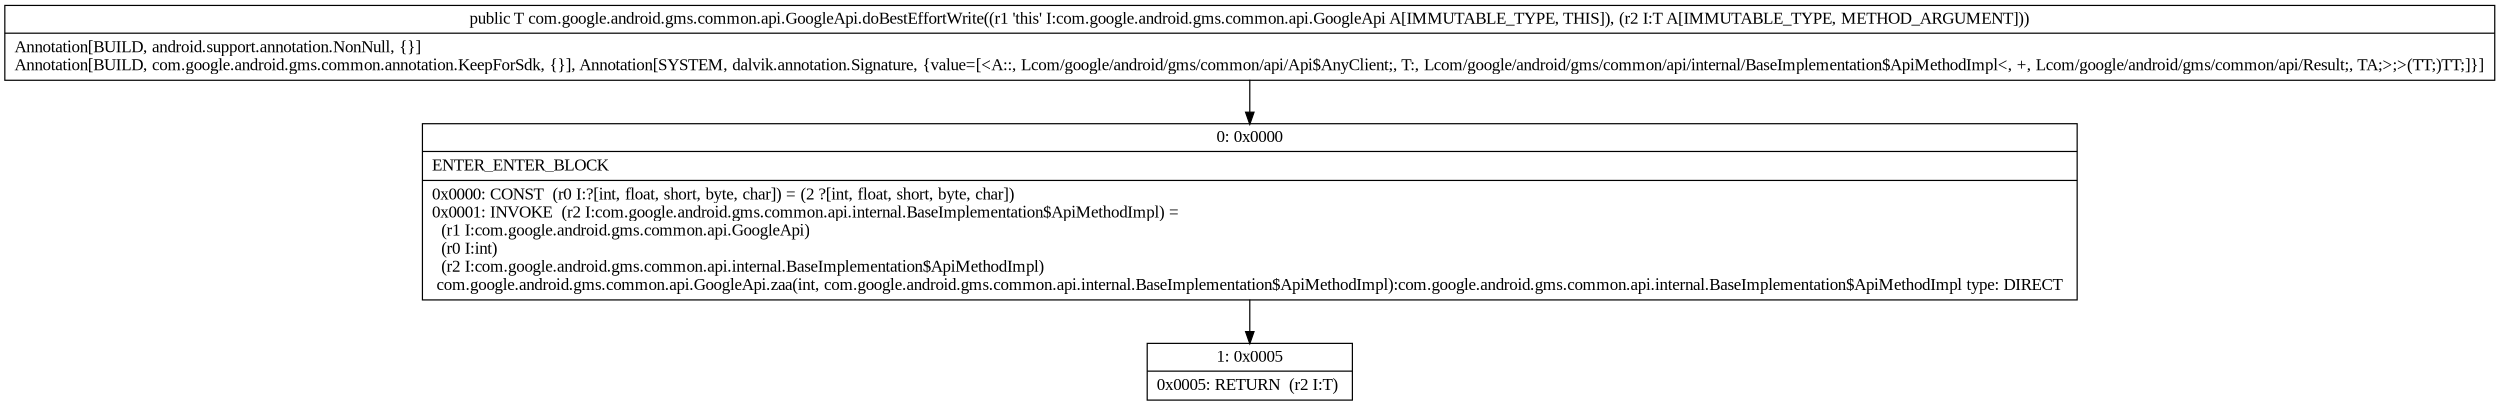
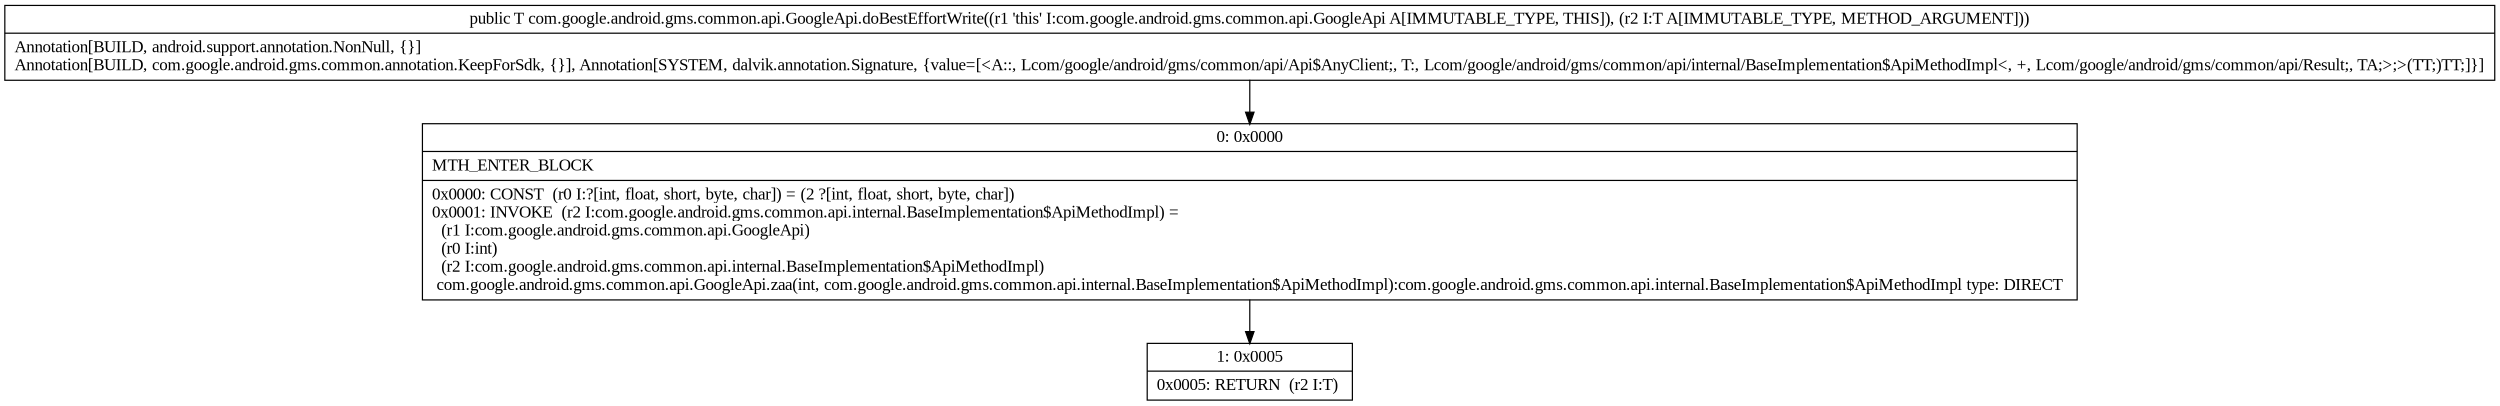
node "0: 0x0000": text "ENTER_ENTER_BLOCK" -> "MTH_ENTER_BLOCK"
